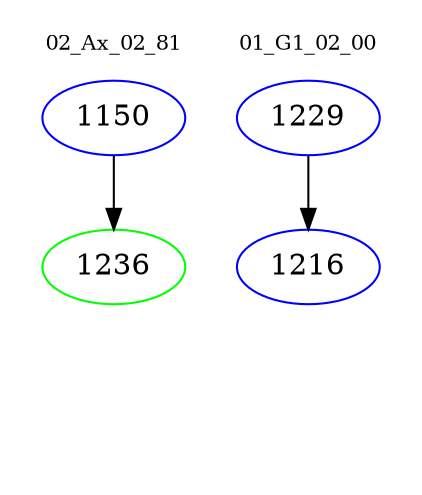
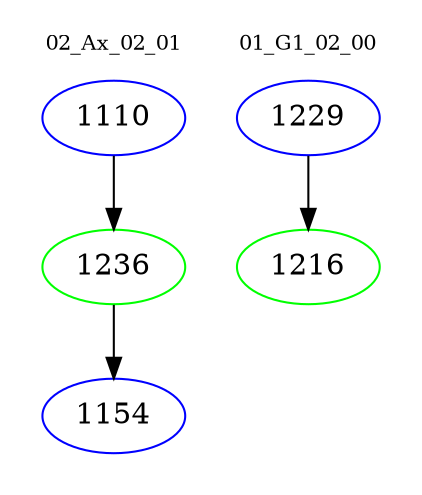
cluster "02_Ax_02_81": label "02_Ax_02_81" -> "02_Ax_02_01"
node "1150": label "1150" -> "1110"
node "1216": color blue -> green
node "1154": added
